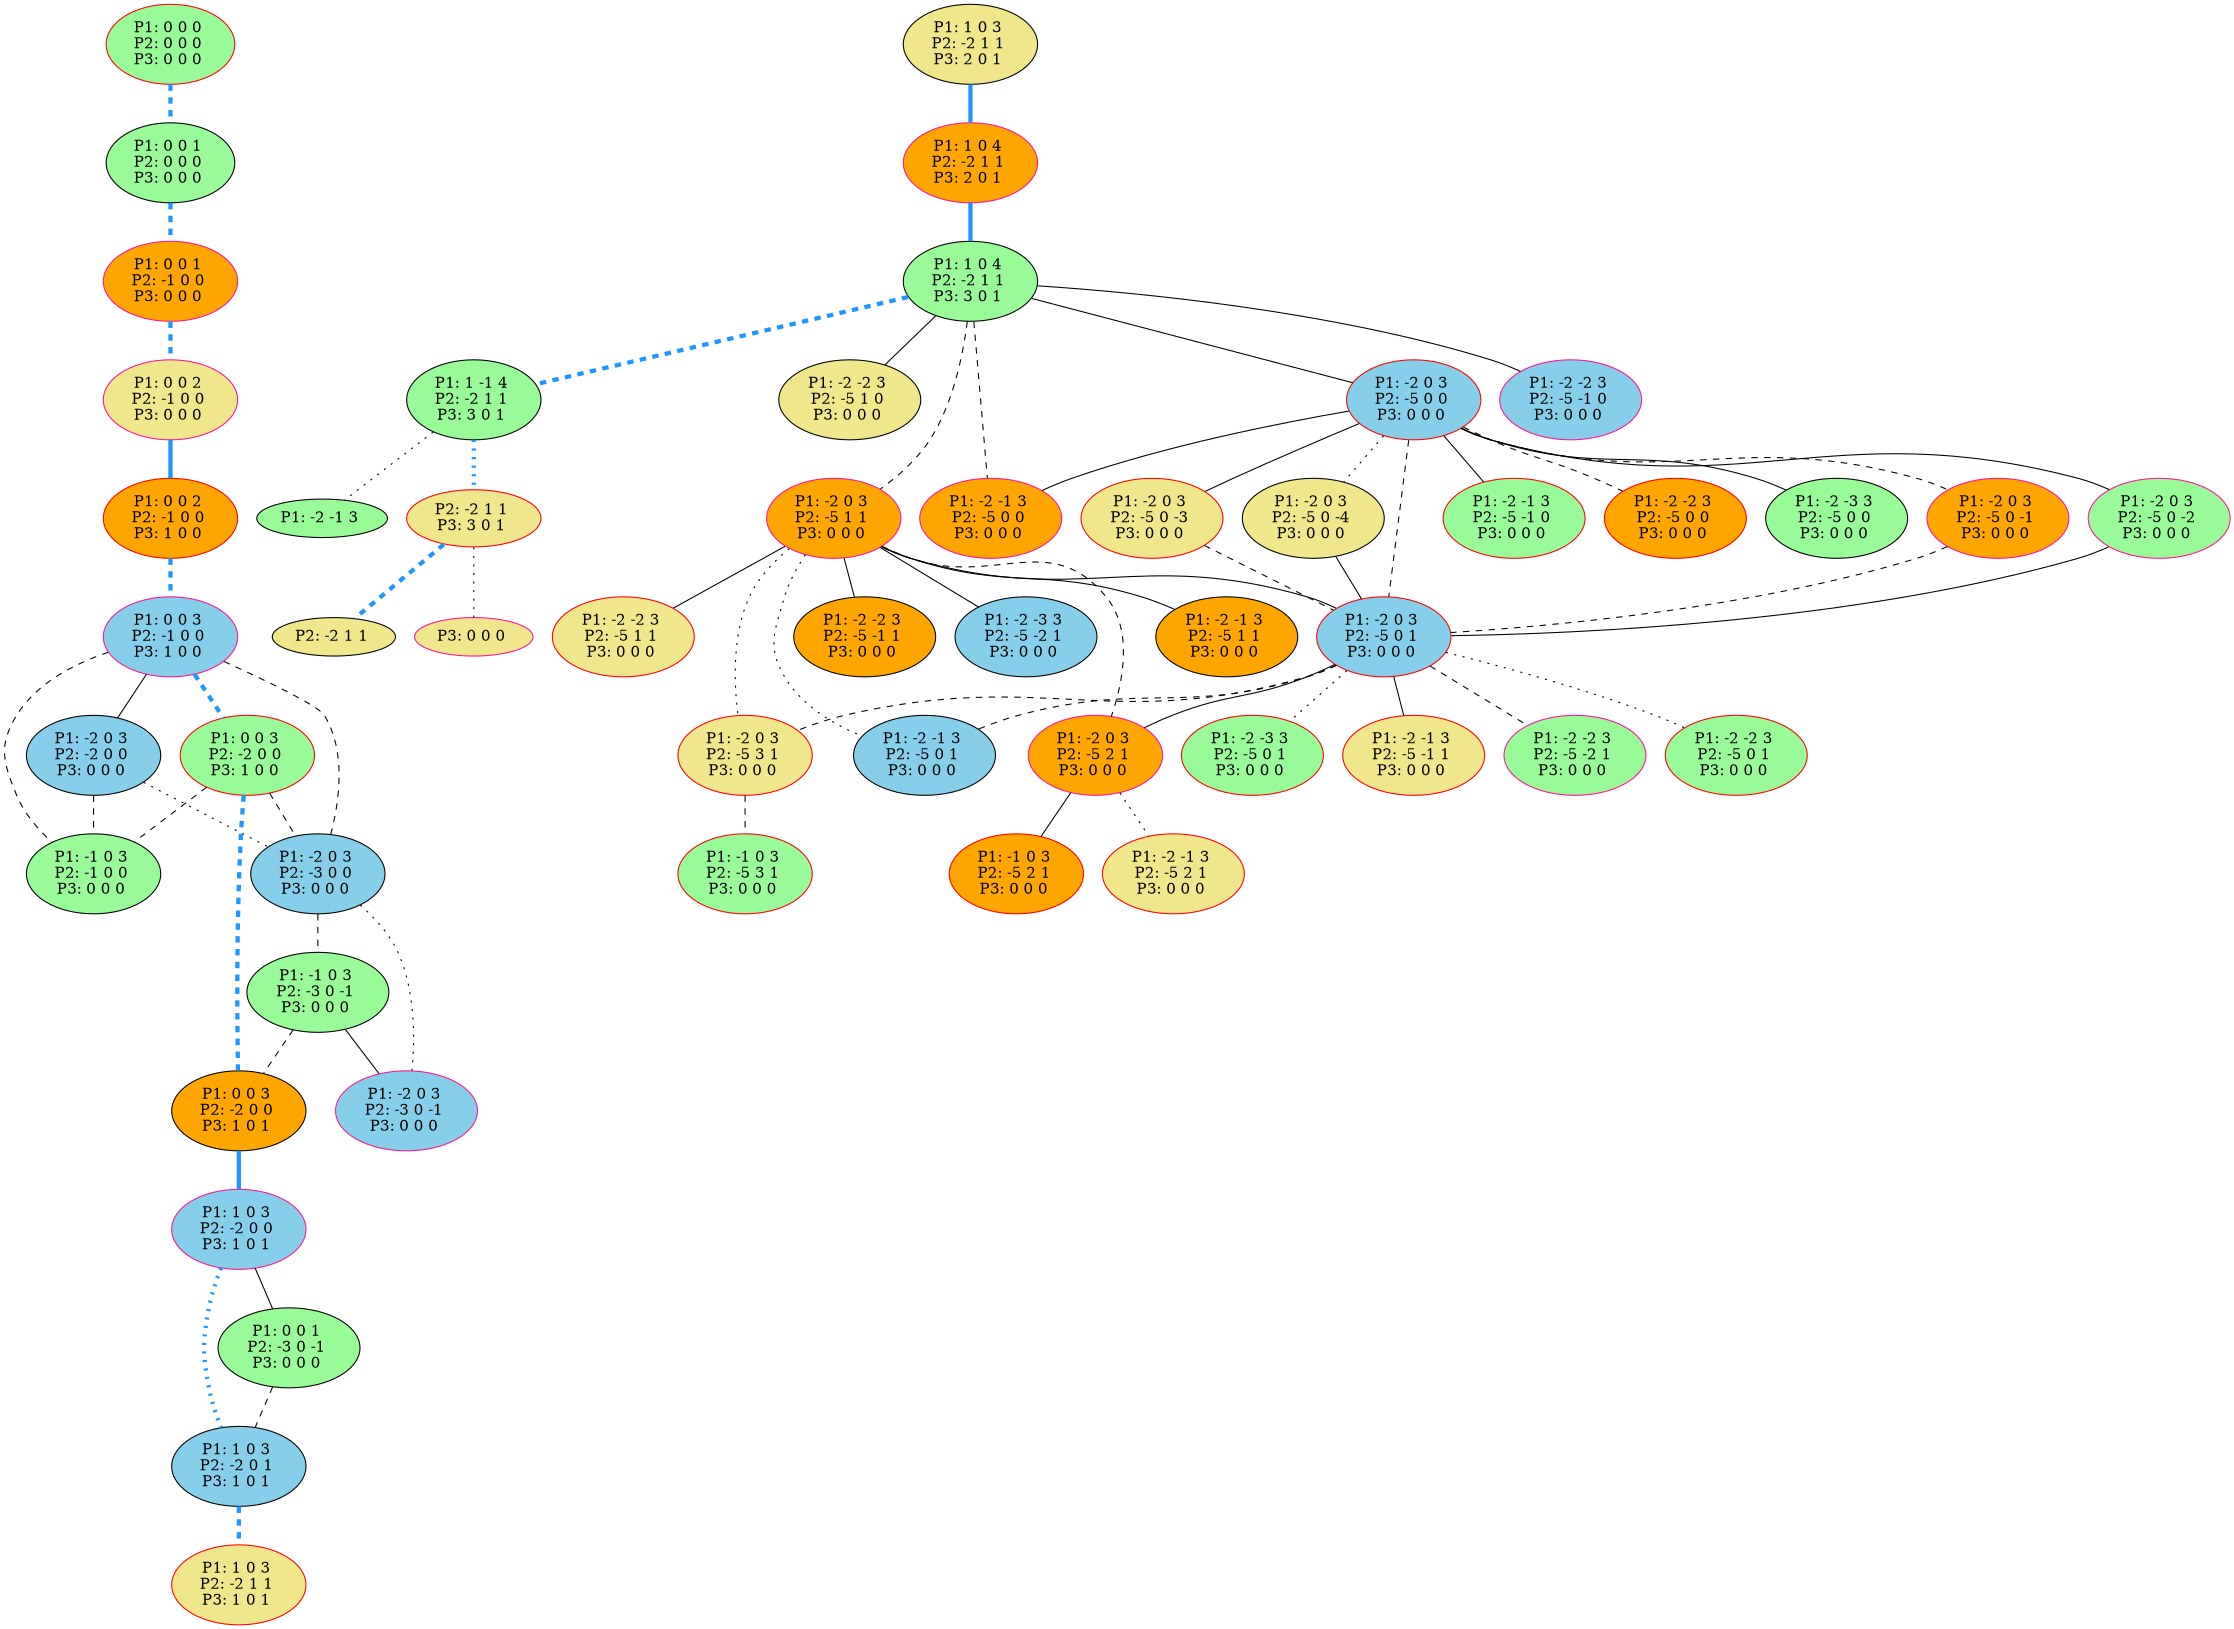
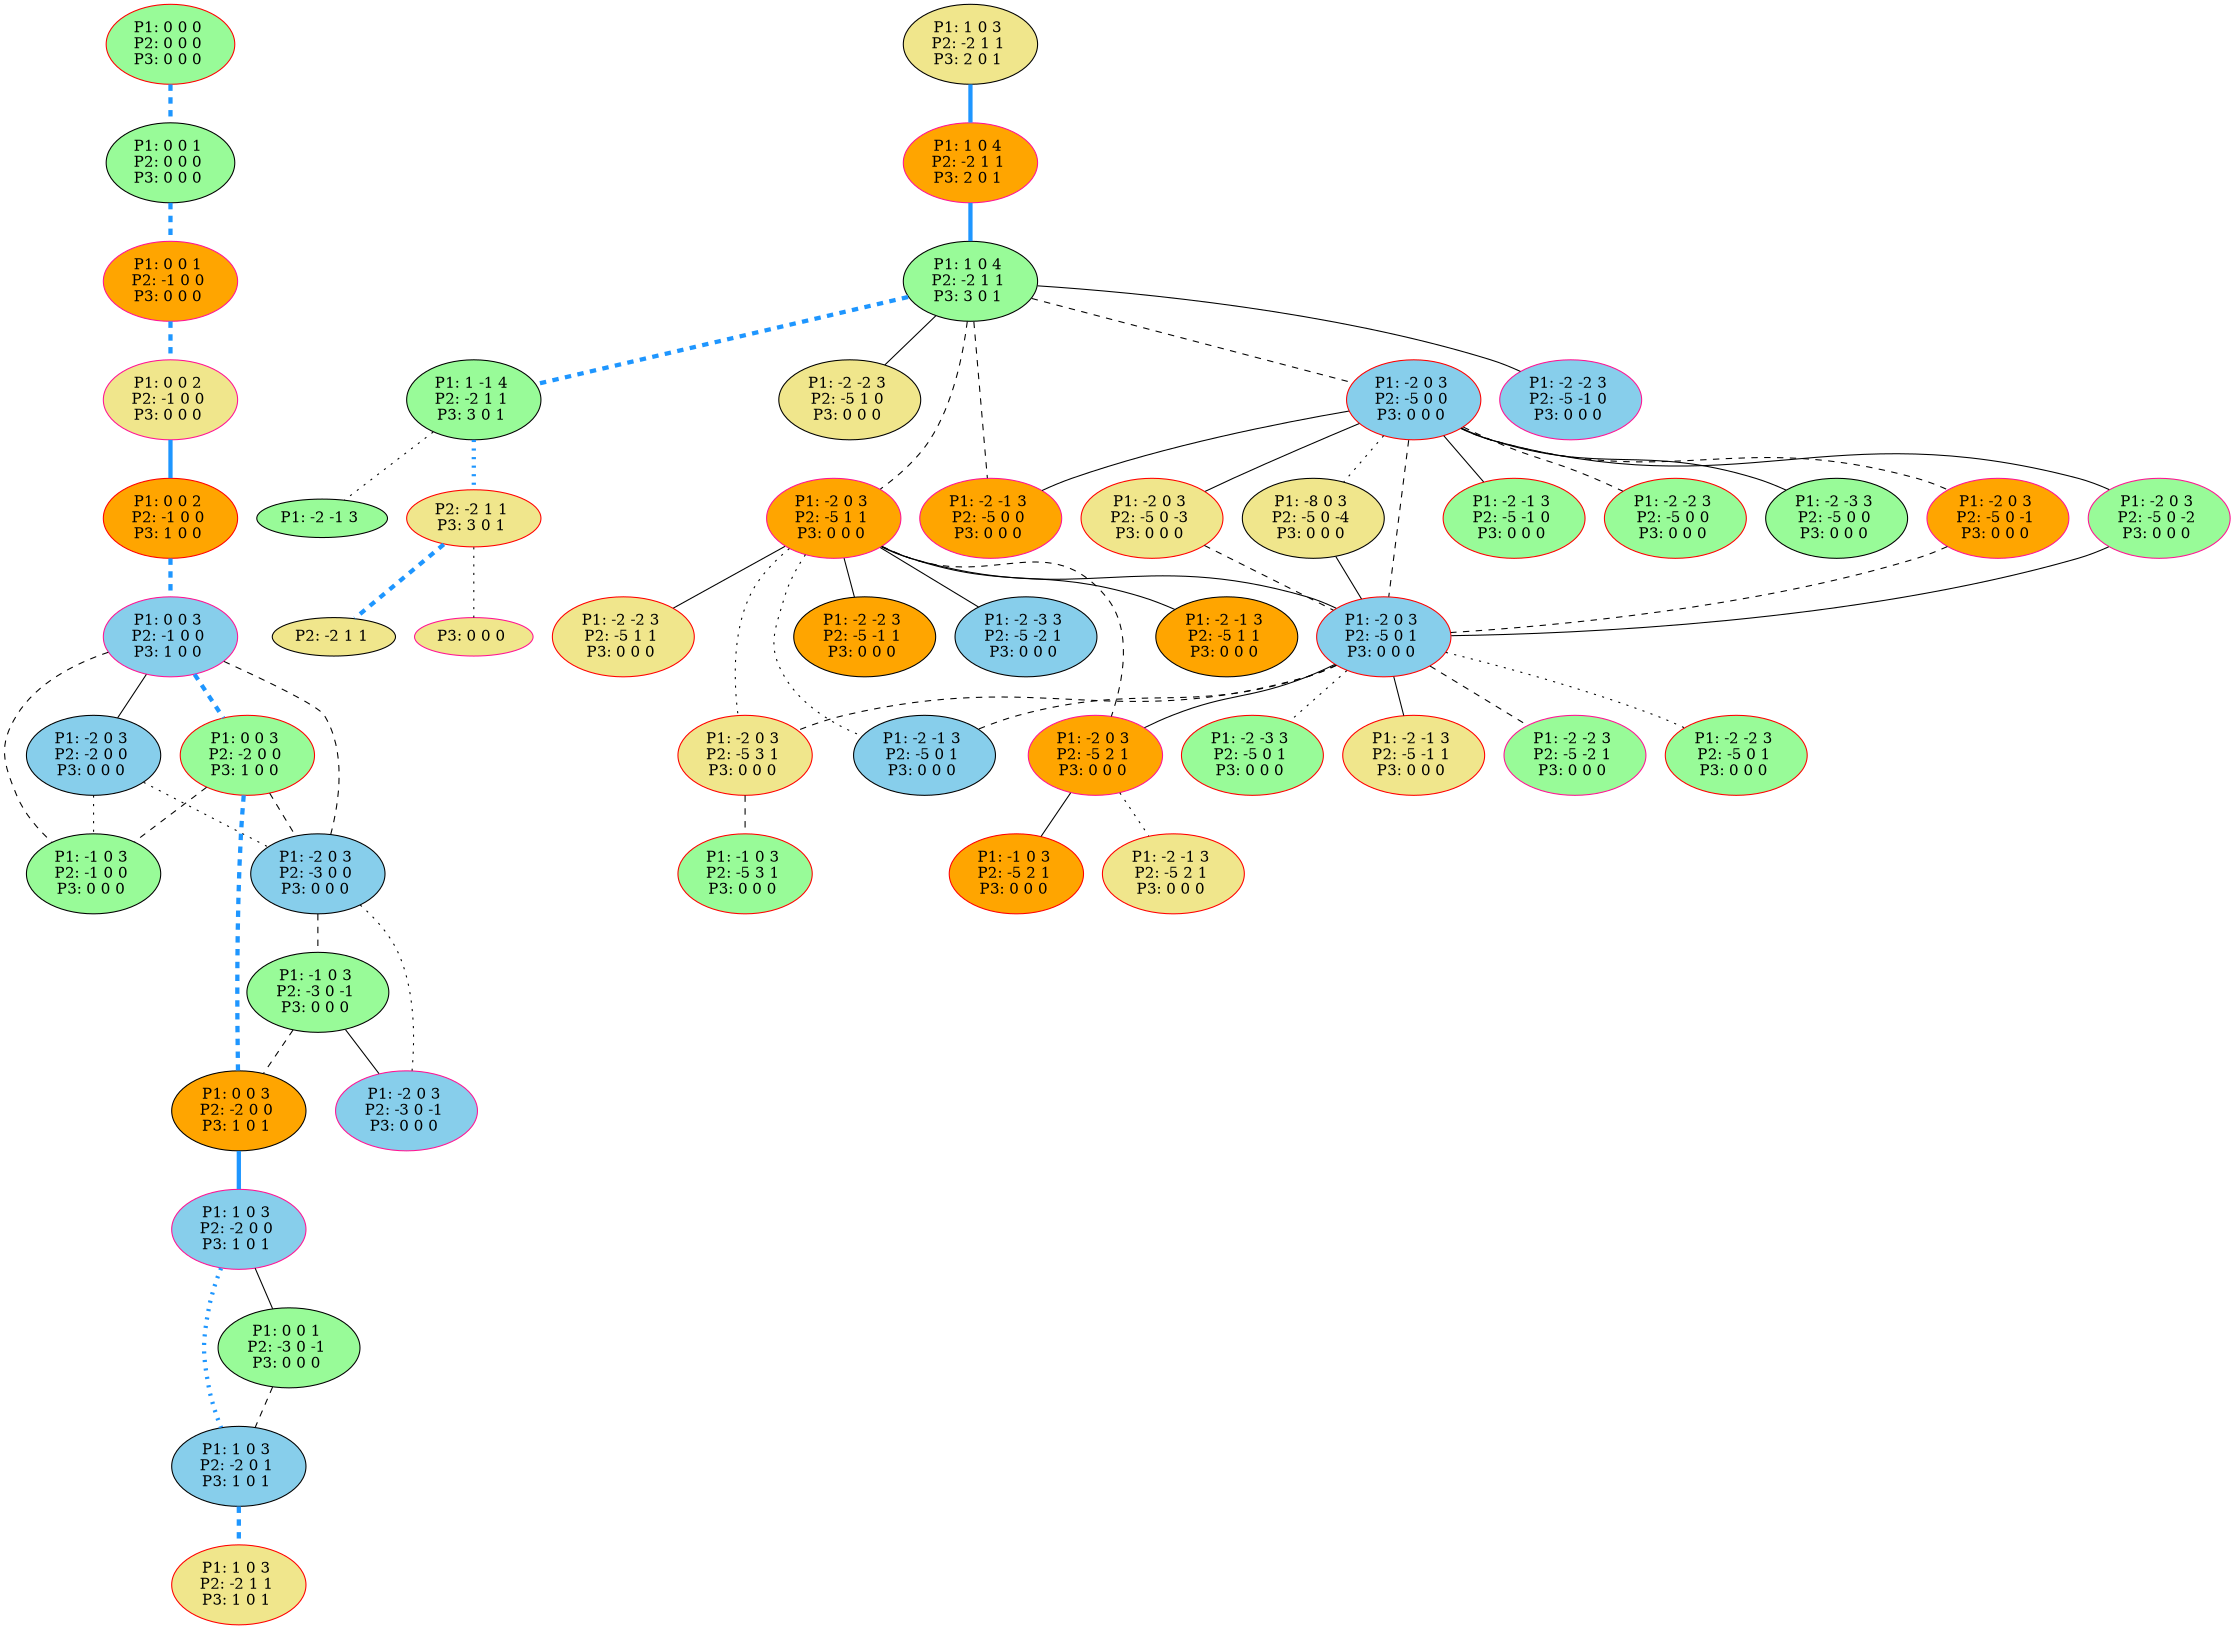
edge "P1: 1 0 4 P2: -2 1 1 P3: 3 0 1" -- "P1: -2 0 3 P2: -5 0 0 P3: 0 0 0": style solid -> dashed
node "P1: -2 0 3 P2: -5 0 -4 P3: 0 0 0": label "P1: -2 0 3 P2: -5 0 -4 P3: 0 0 0" -> "P1: -8 0 3 P2: -5 0 -4 P3: 0 0 0"
node "P1: -2 -2 3 P2: -5 0 0 P3: 0 0 0": fillcolor orange -> palegreen
edge "P1: -2 0 3 P2: -2 0 0 P3: 0 0 0" -- "P1: -1 0 3 P2: -1 0 0 P3: 0 0 0": style dashed -> dotted
